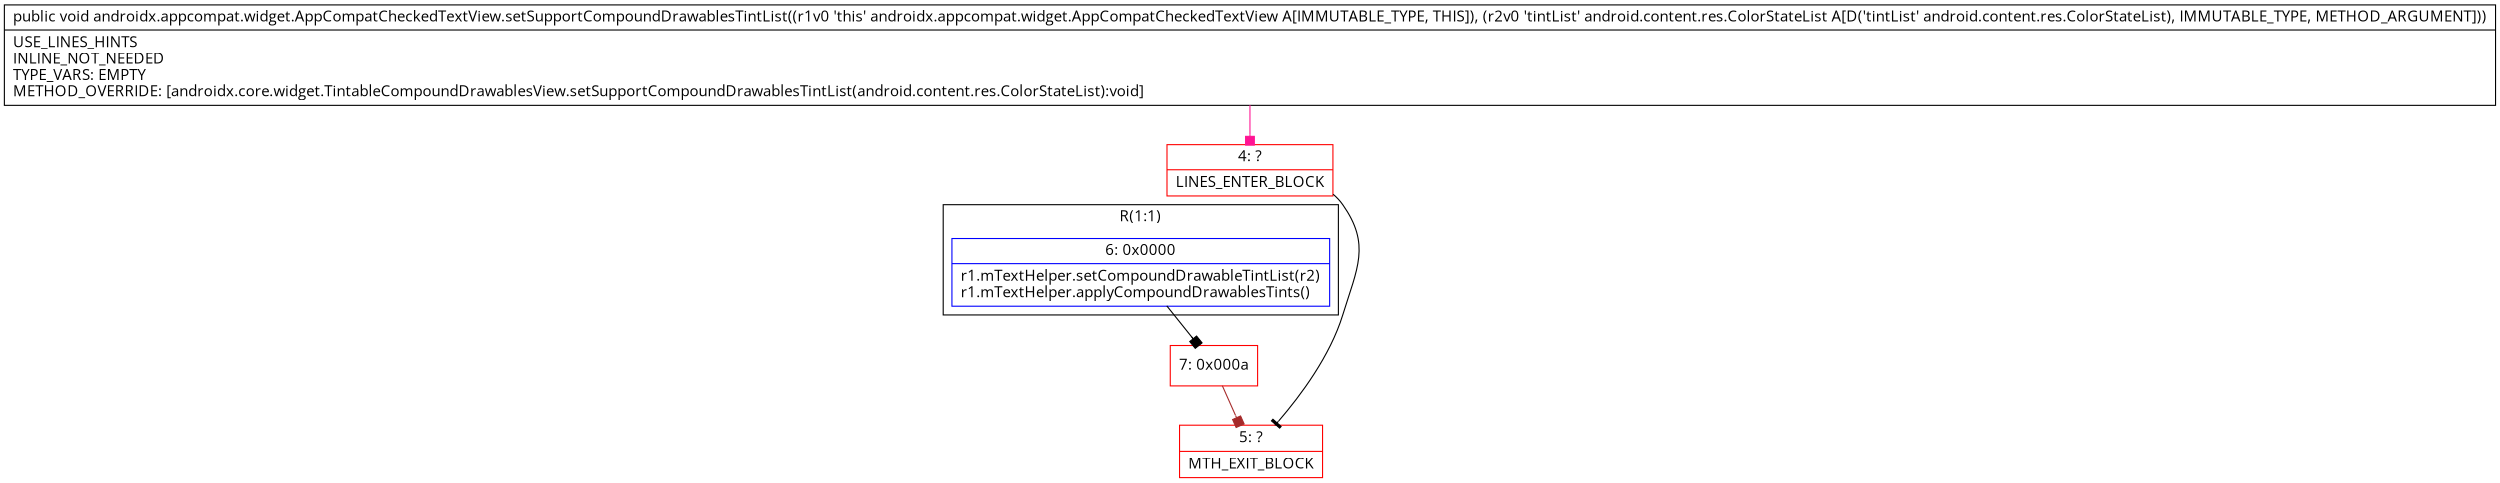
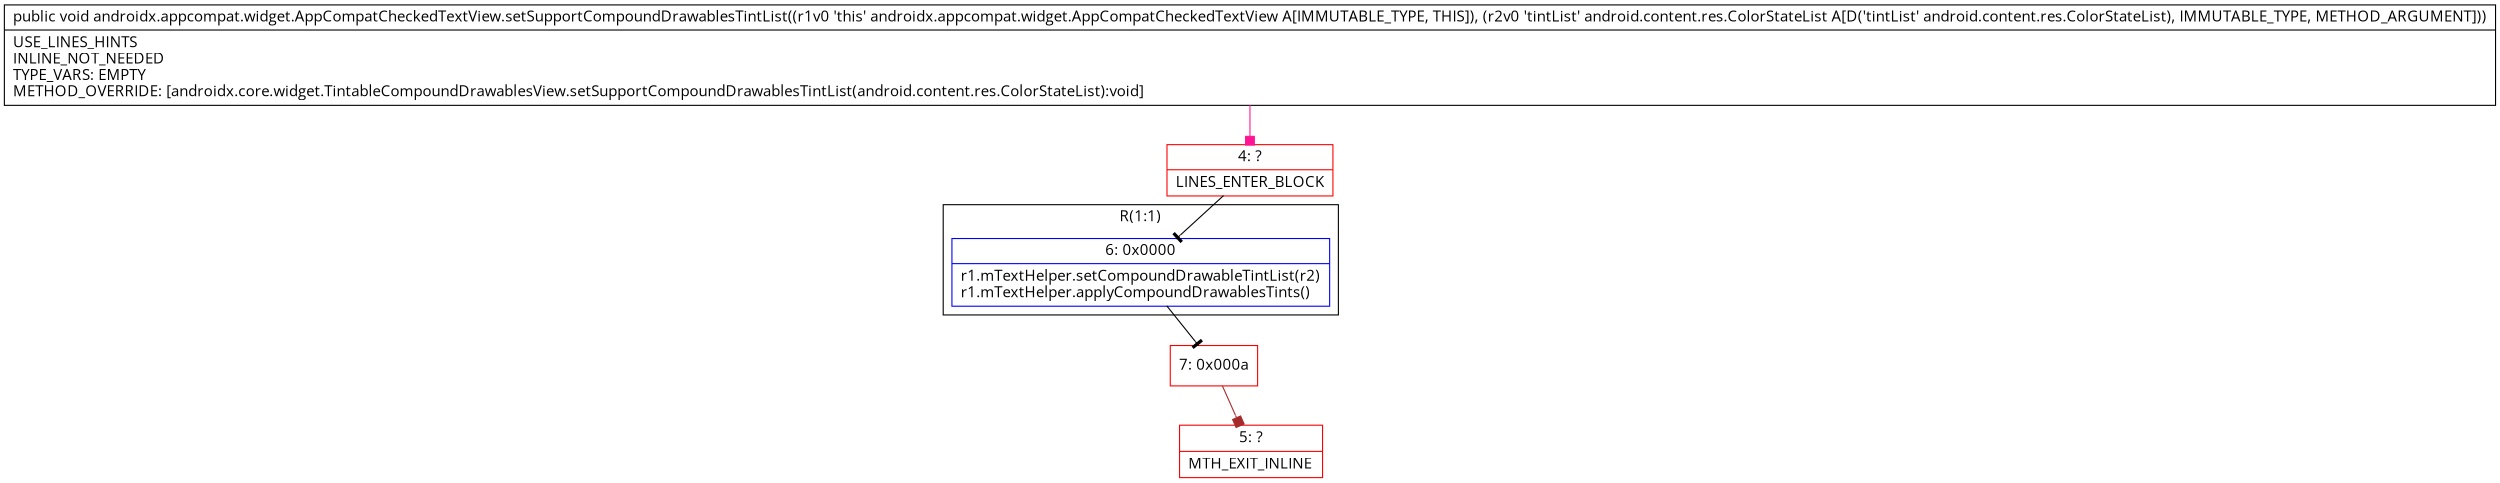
edge "4: ?" -> "5: ?": now "4: ?" -> "6: 0x0000"
edge "6: 0x0000" -> "7: 0x000a": arrowhead box -> tee
node "5: ?": text "MTH_EXIT_BLOCK" -> "MTH_EXIT_INLINE"
